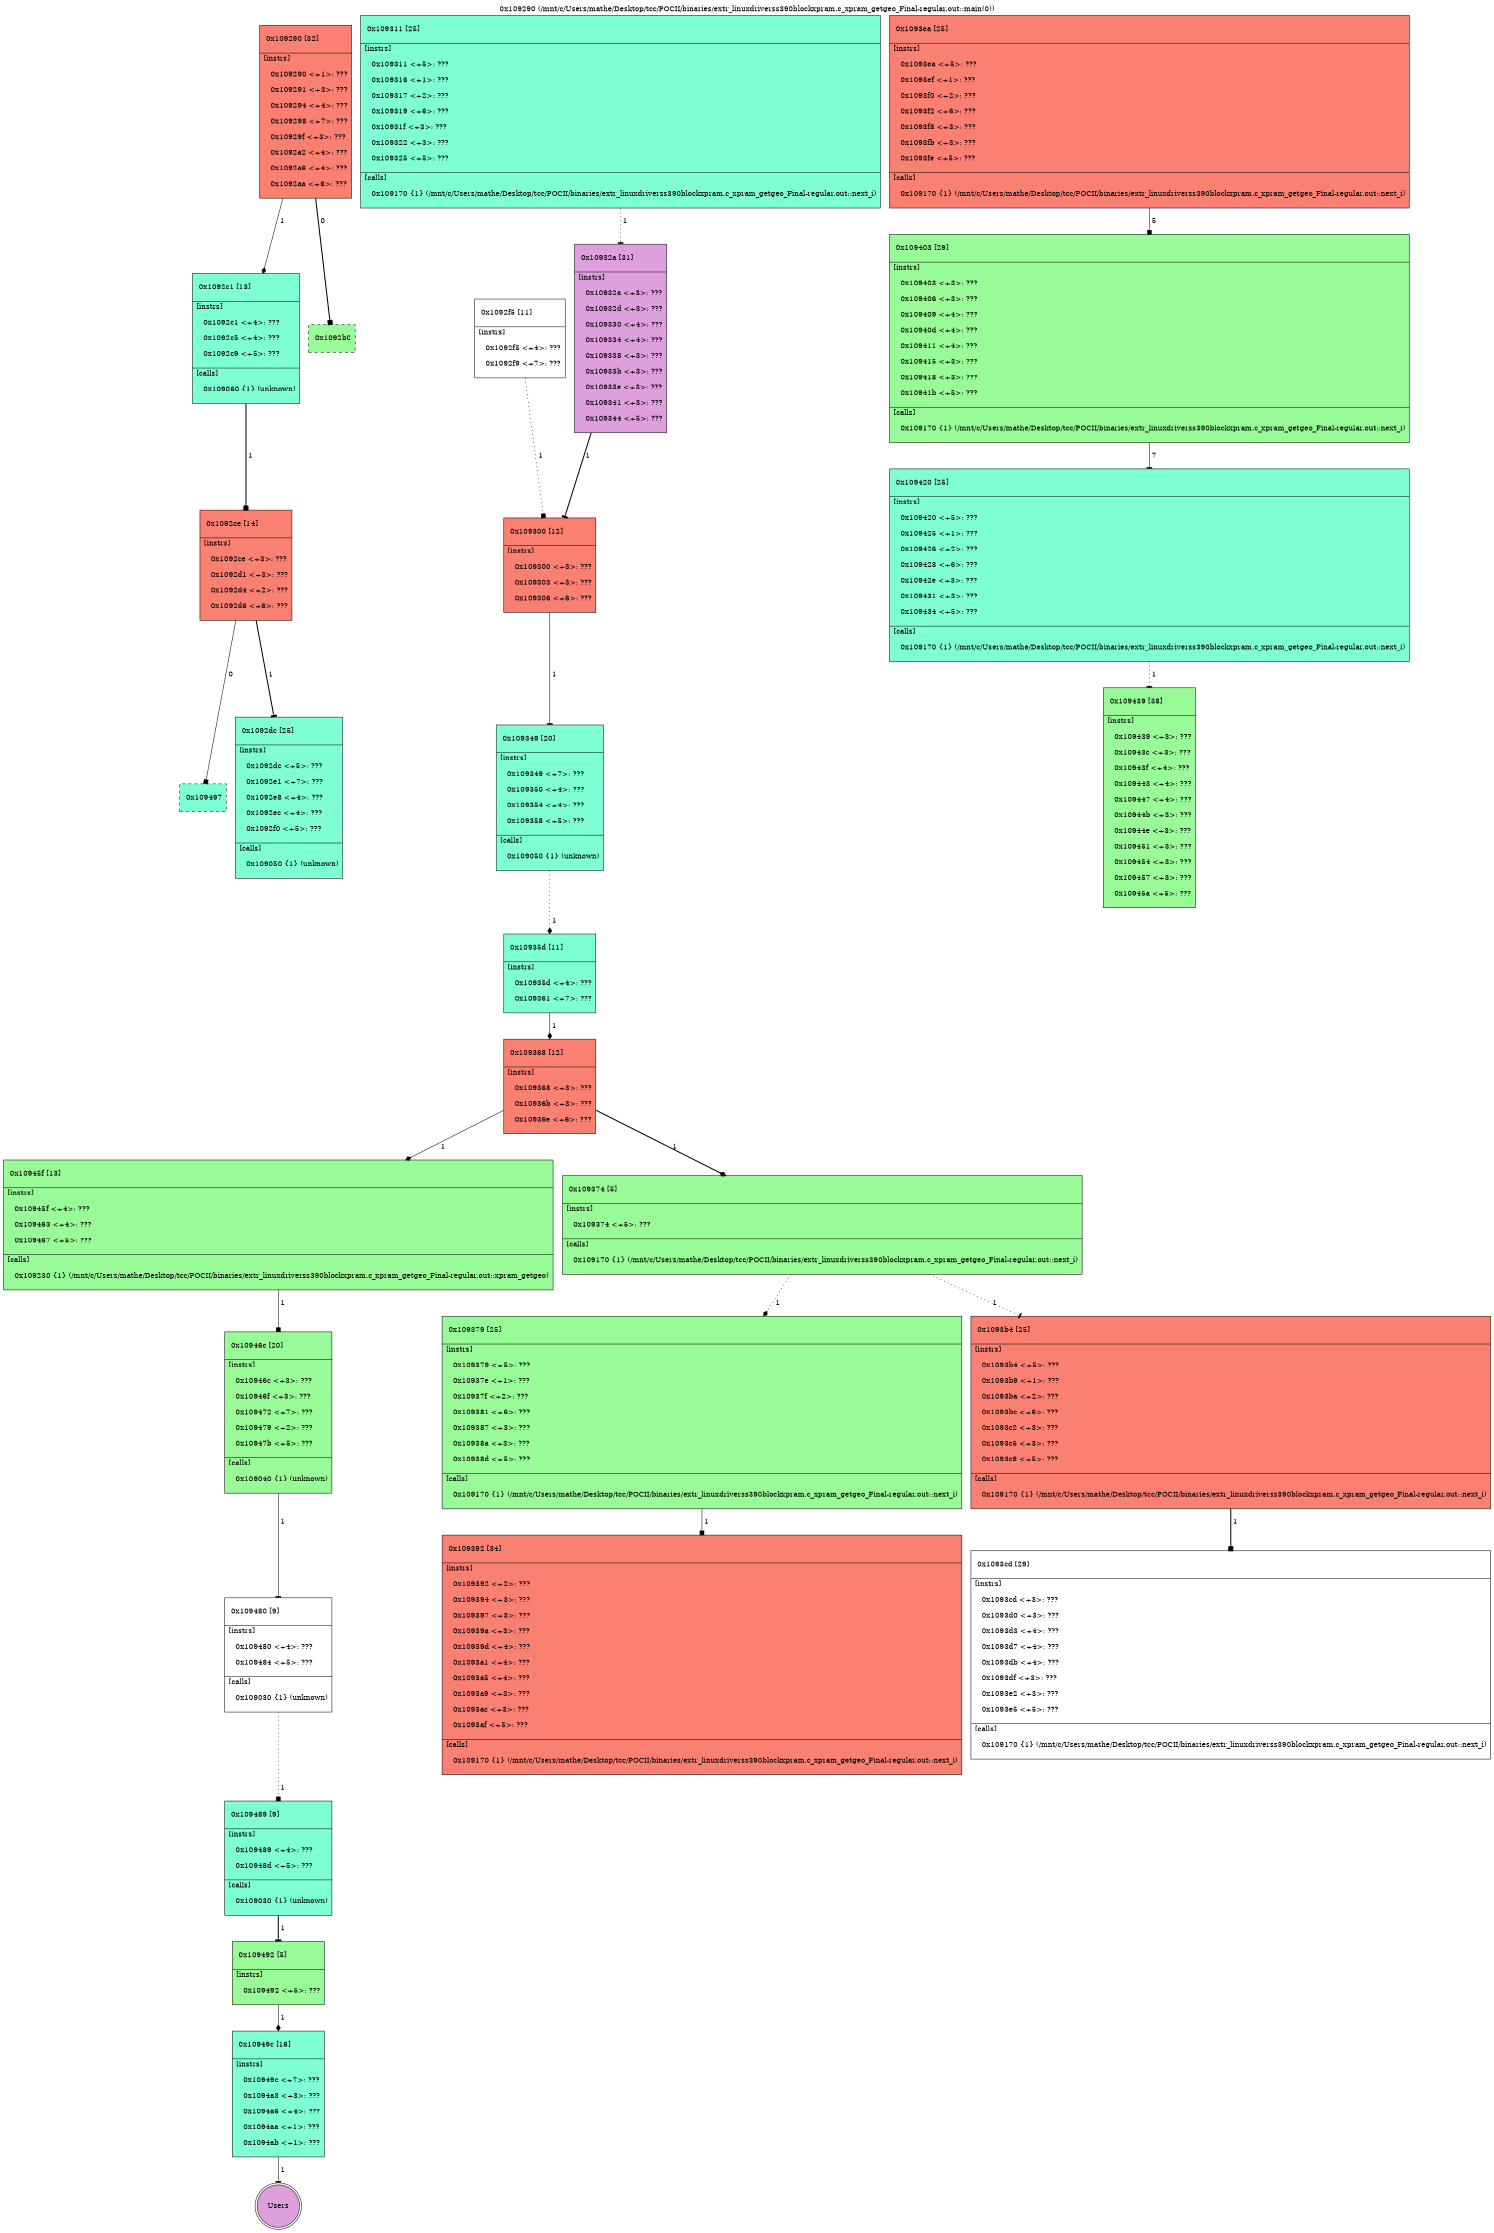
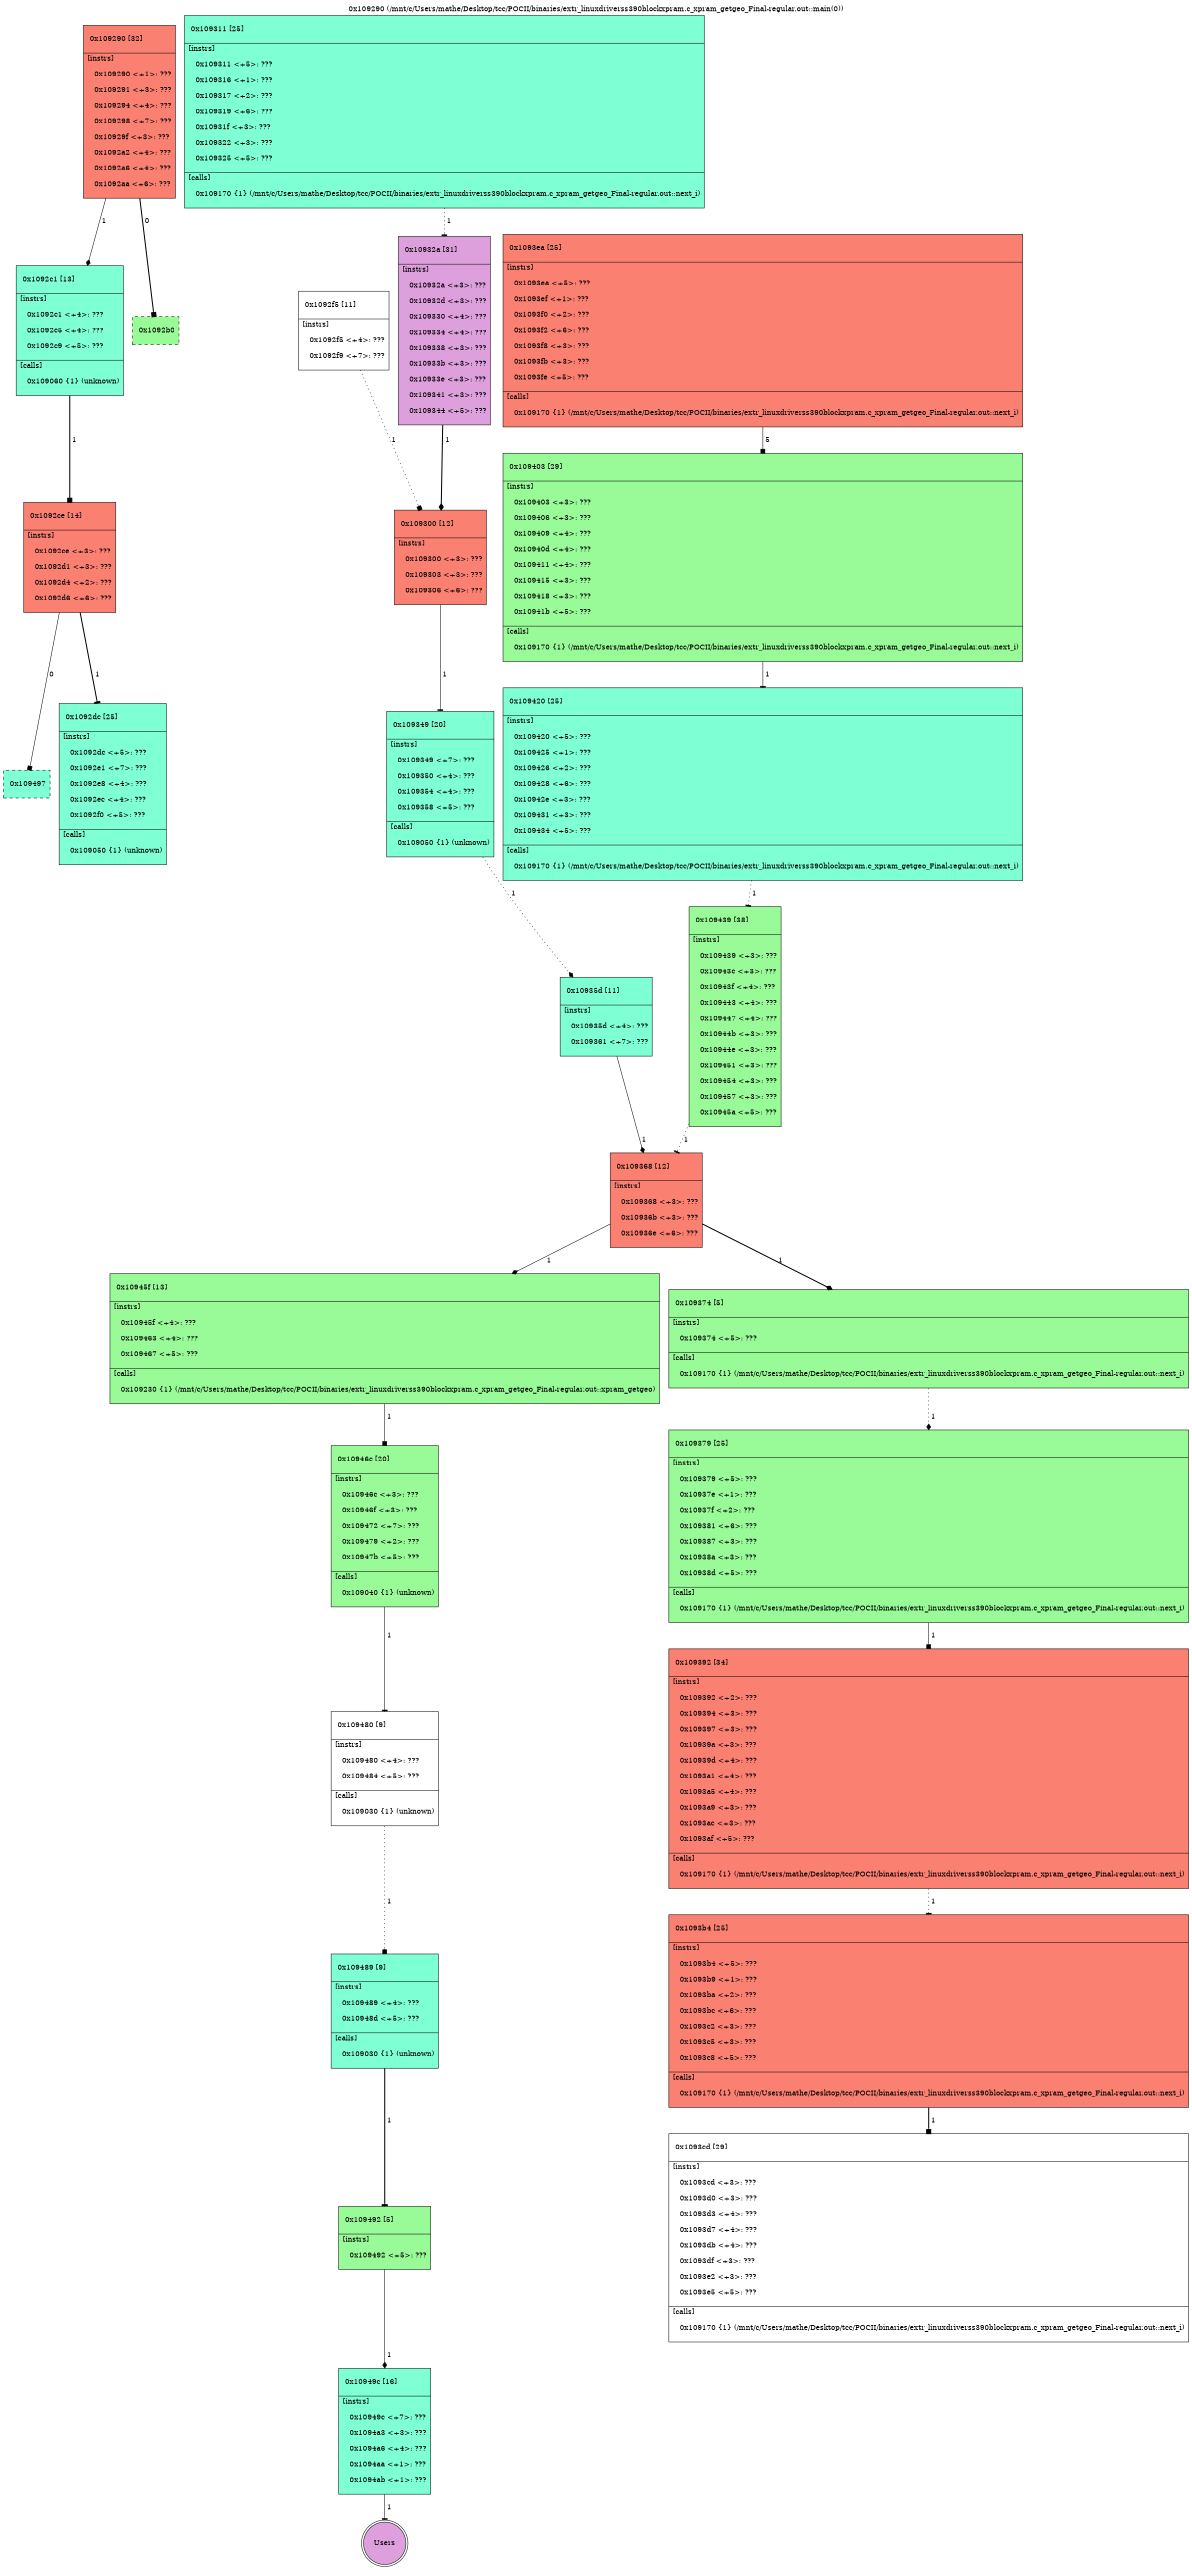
edge "0x109403 [29]" -> "0x109420 [25]": label " 7" -> " 1"
edge "0x10932a [31]" -> "0x109300 [12]": arrowhead tee -> diamond
edge "0x109439 [38]" -> "0x109368 [12]": added, label "1"
edge "0x109374 [5]" -> "0x1093b4 [25]": now "0x109392 [34]" -> "0x1093b4 [25]"
